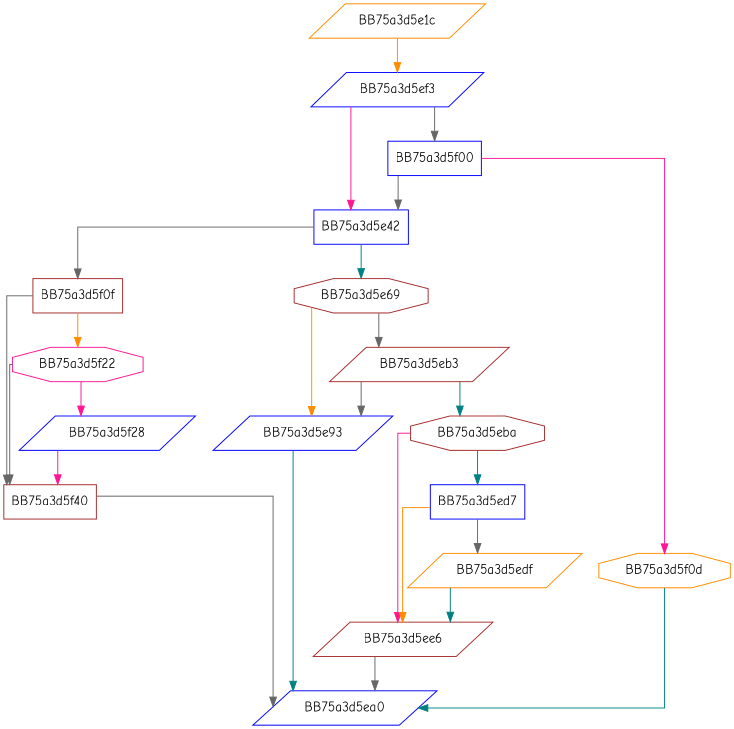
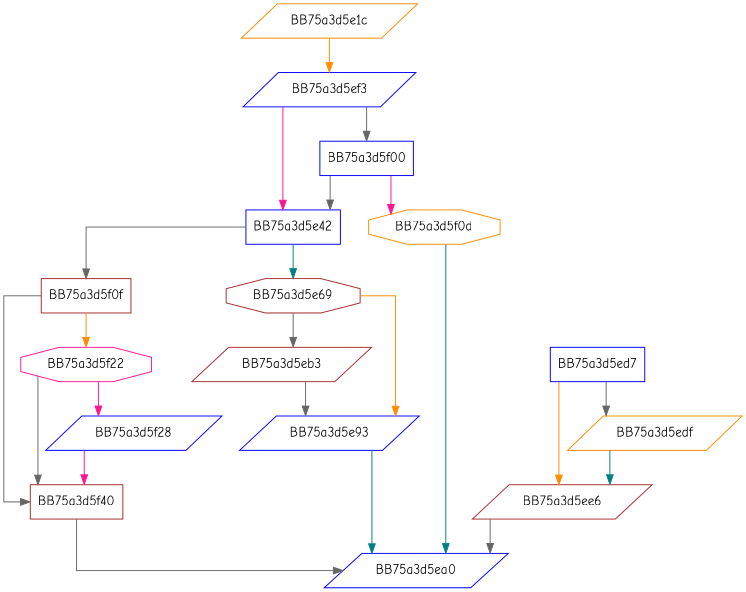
node "BB75a3d5eba": removed
